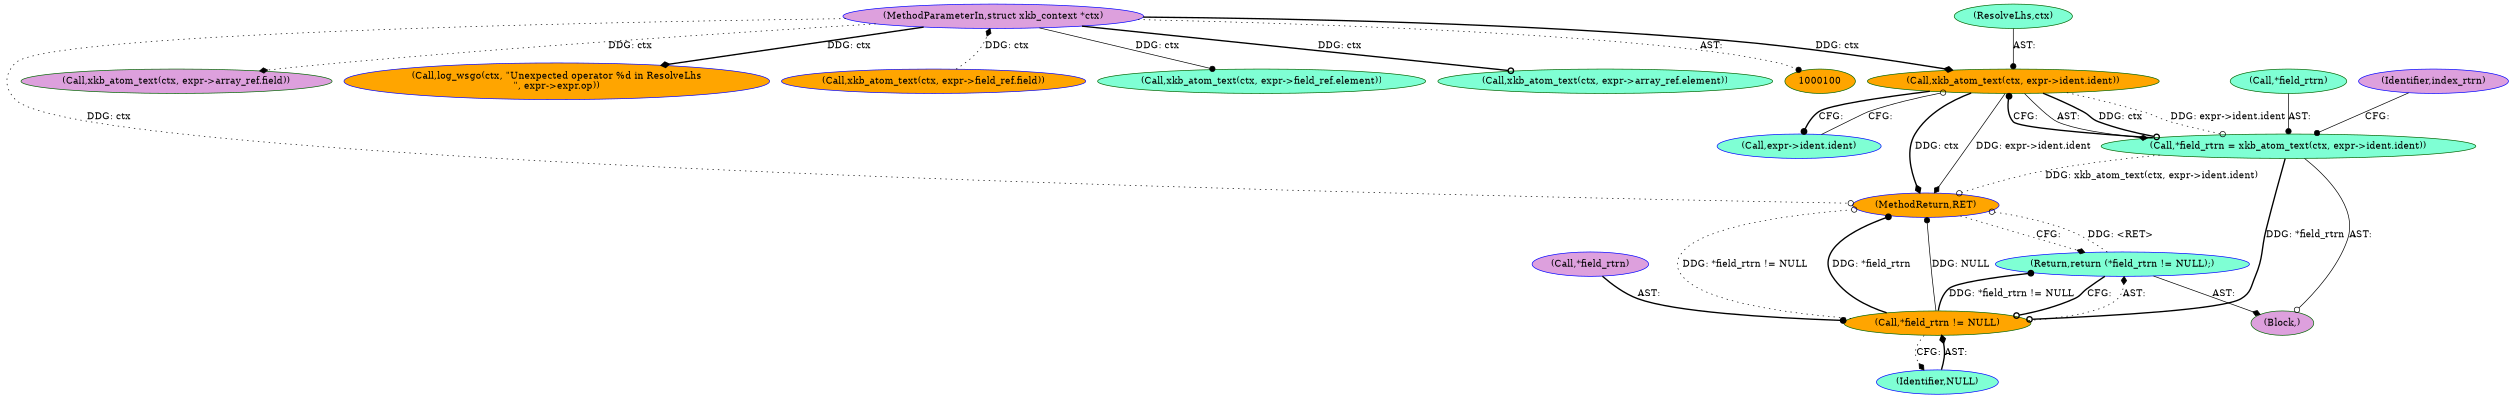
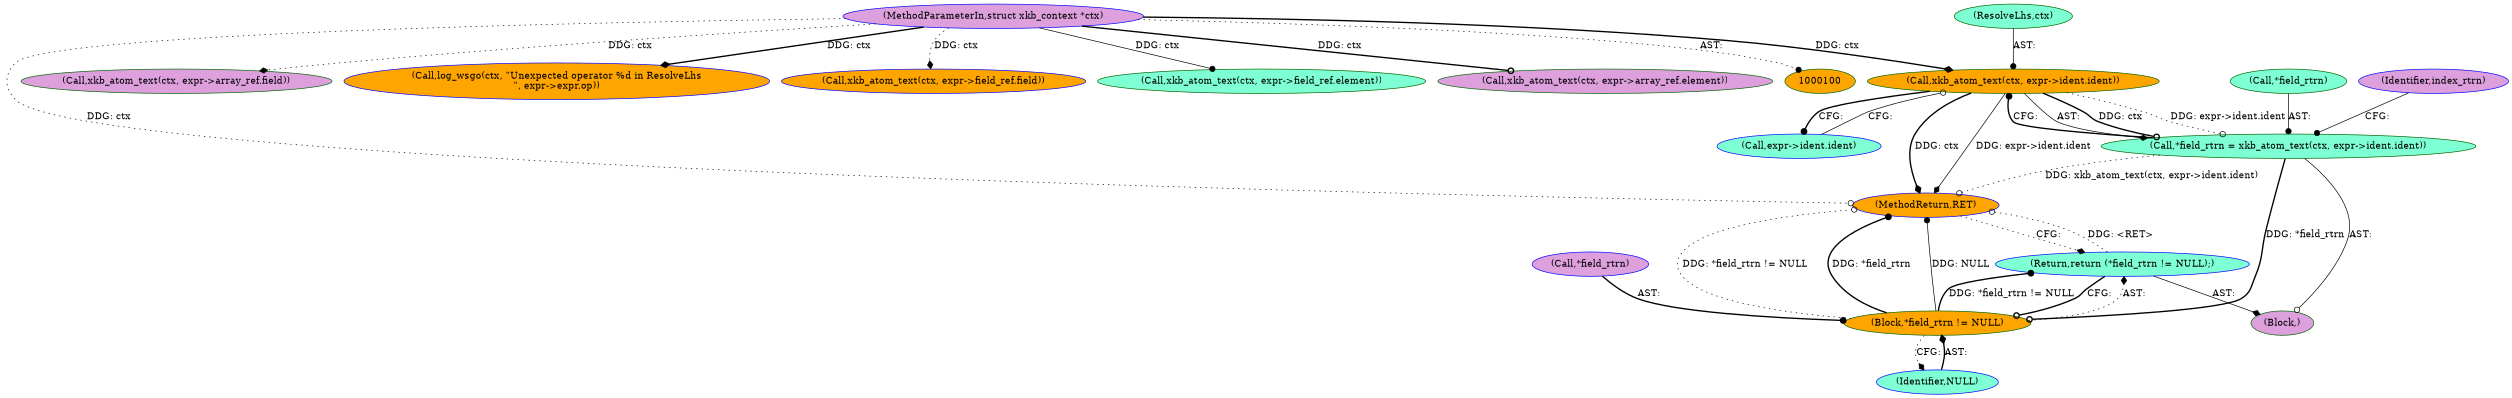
edge "(Call,xkb_atom_text(ctx, expr->field_ref.field))" -> "(MethodParameterIn,struct xkb_context *ctx)": reversed
node "(Call,xkb_atom_text(ctx, expr->array_ref.element))": fillcolor aquamarine -> plum
node "(Call,*field_rtrn != NULL)": label "(Call,*field_rtrn != NULL)" -> "(Block,*field_rtrn != NULL)"
